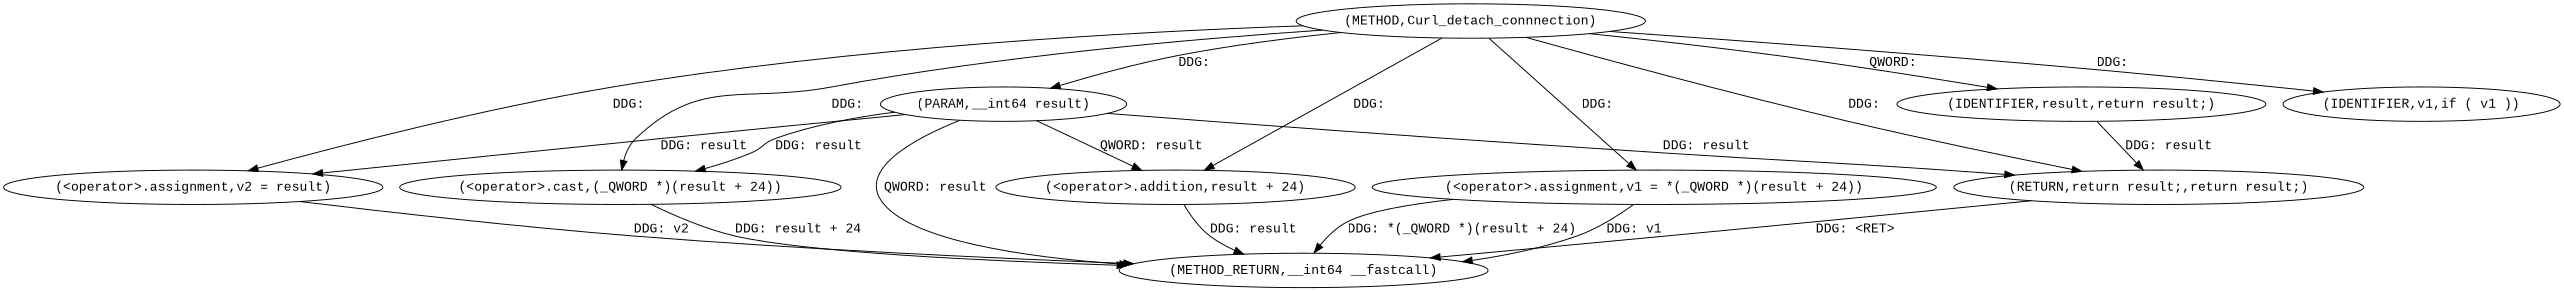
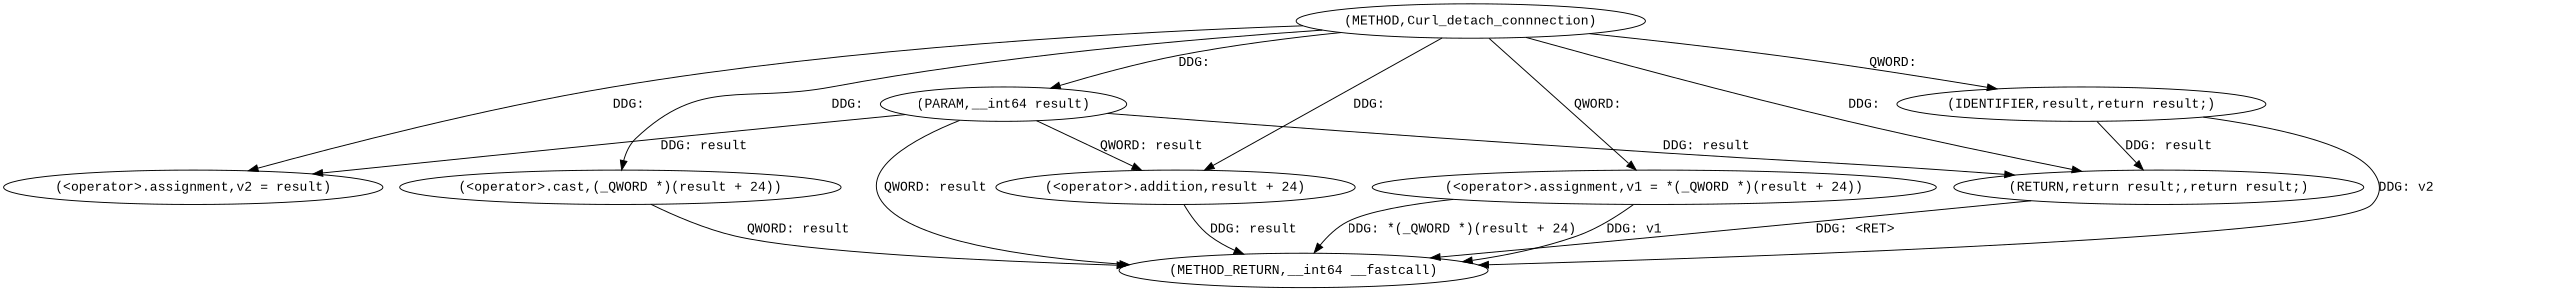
edge "(METHOD,Curl_detach_connnection)" -> "(<operator>.assignment,v1 = *(_QWORD *)(result + 24))": label "DDG: " -> "QWORD: "
node "(IDENTIFIER,v1,if ( v1 ))": removed
edge "(PARAM,__int64 result)" -> "(<operator>.cast,(_QWORD *)(result + 24))": removed, label "DDG: result"
edge "(<operator>.cast,(_QWORD *)(result + 24))" -> "(METHOD_RETURN,__int64 __fastcall)": label "DDG: result + 24" -> "QWORD: result"
edge "(<operator>.assignment,v2 = result)" -> "(METHOD_RETURN,__int64 __fastcall)": now "(IDENTIFIER,result,return result;)" -> "(METHOD_RETURN,__int64 __fastcall)"
